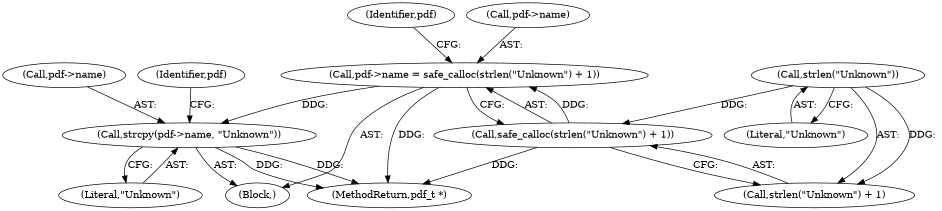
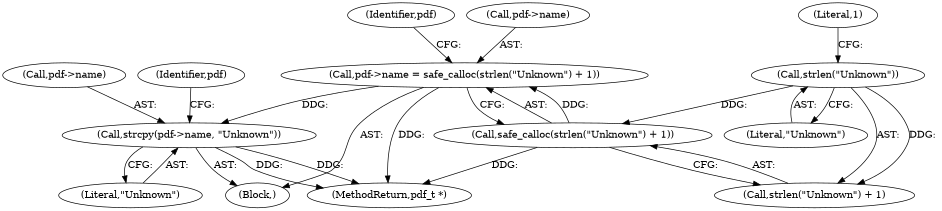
node "(Literal,1)": added
